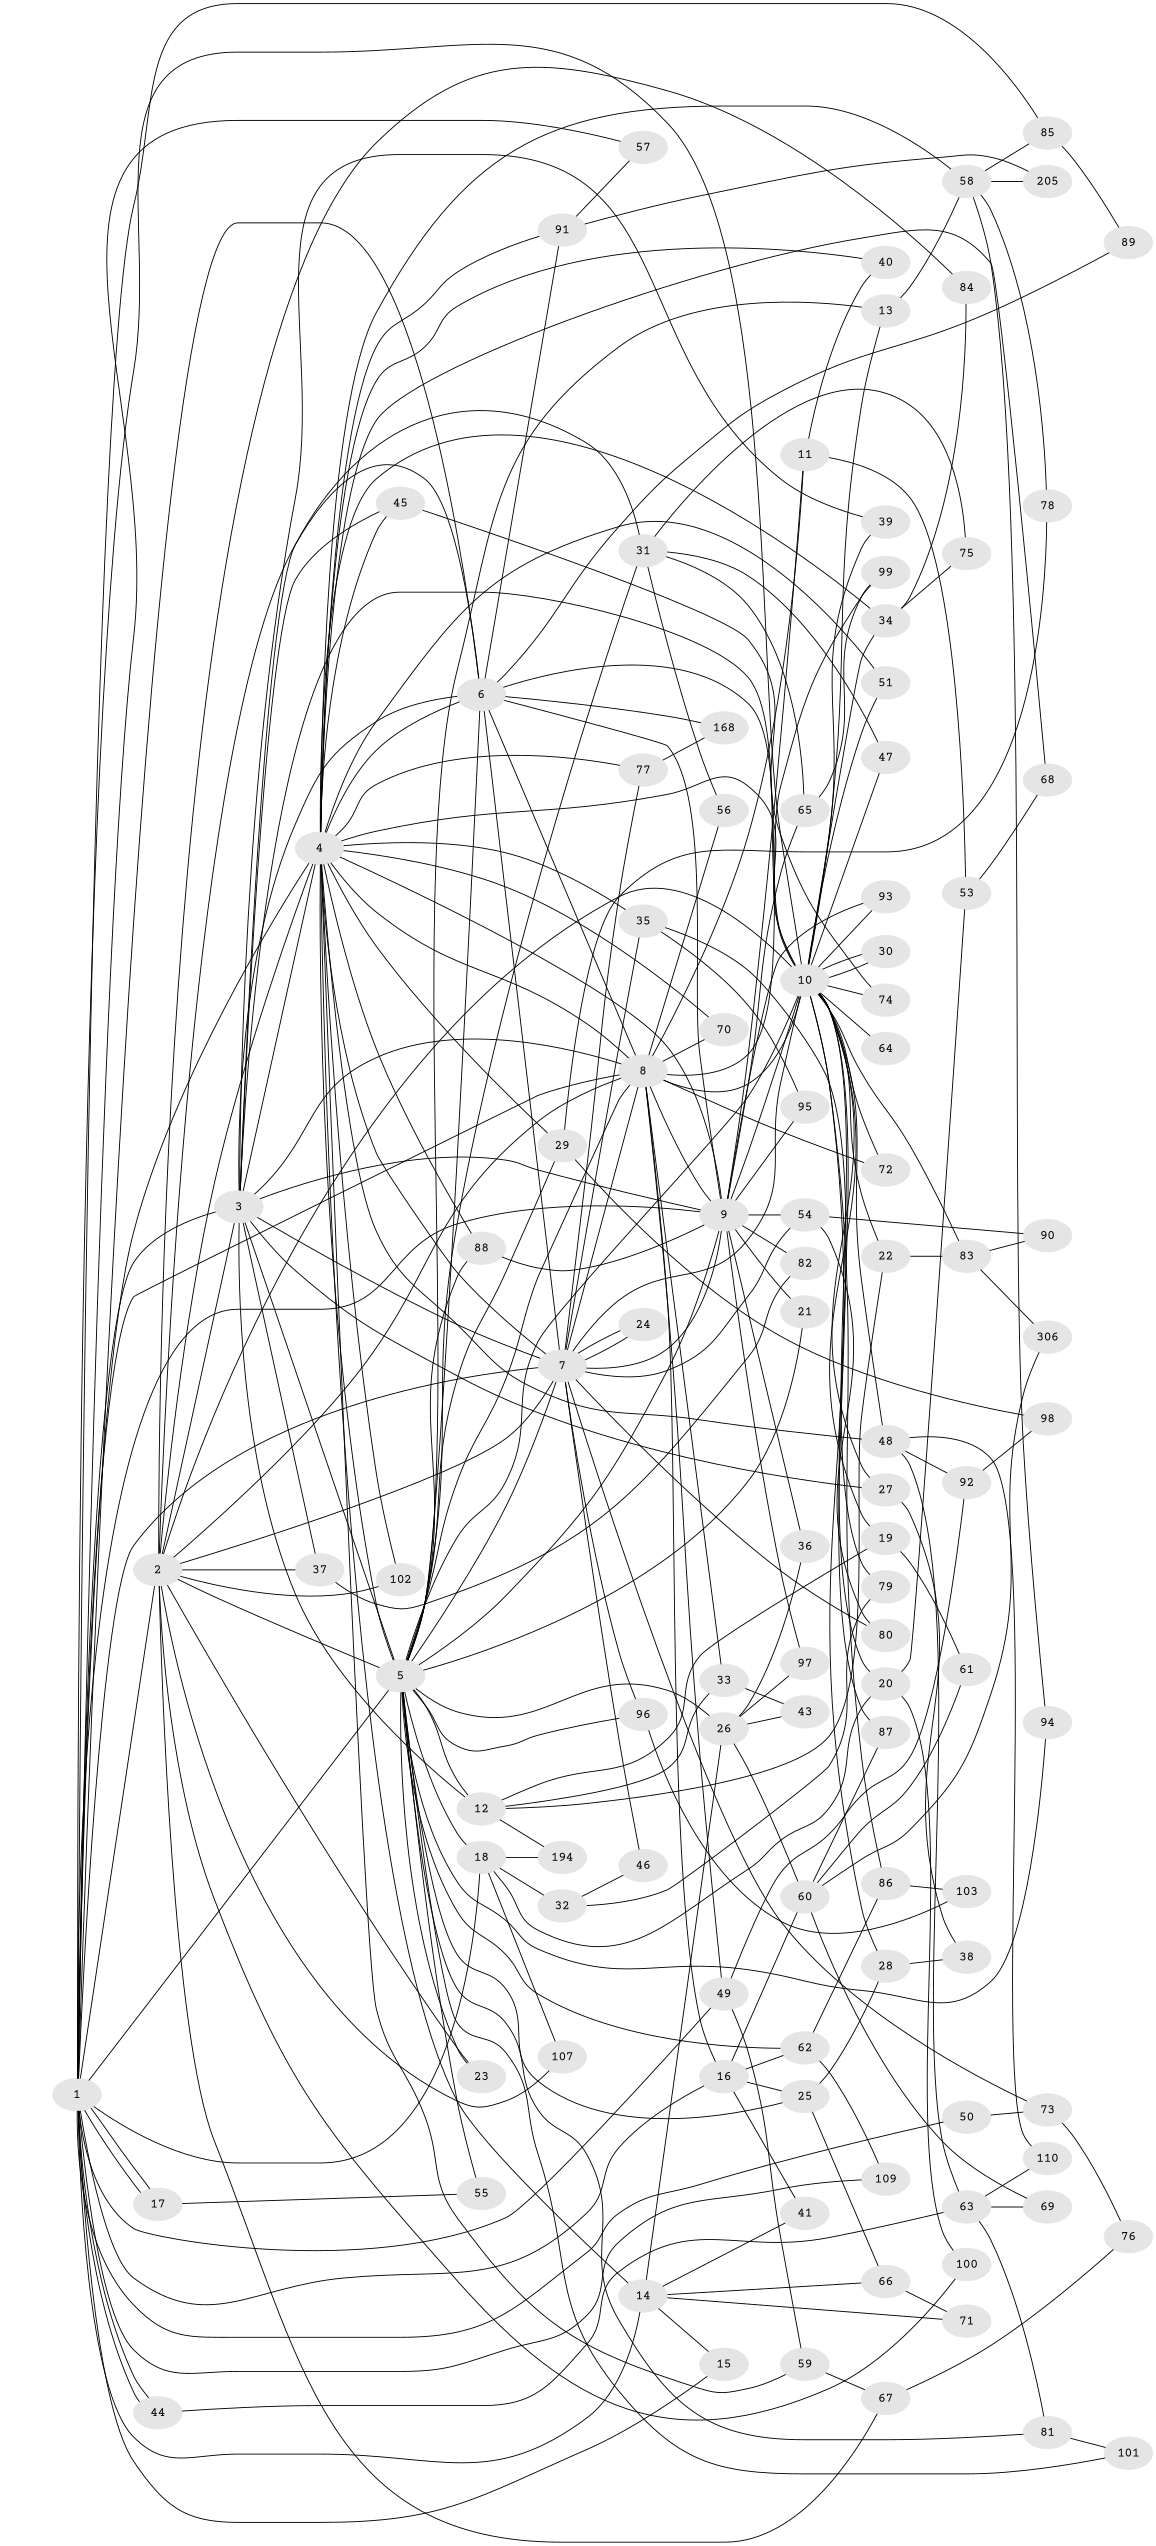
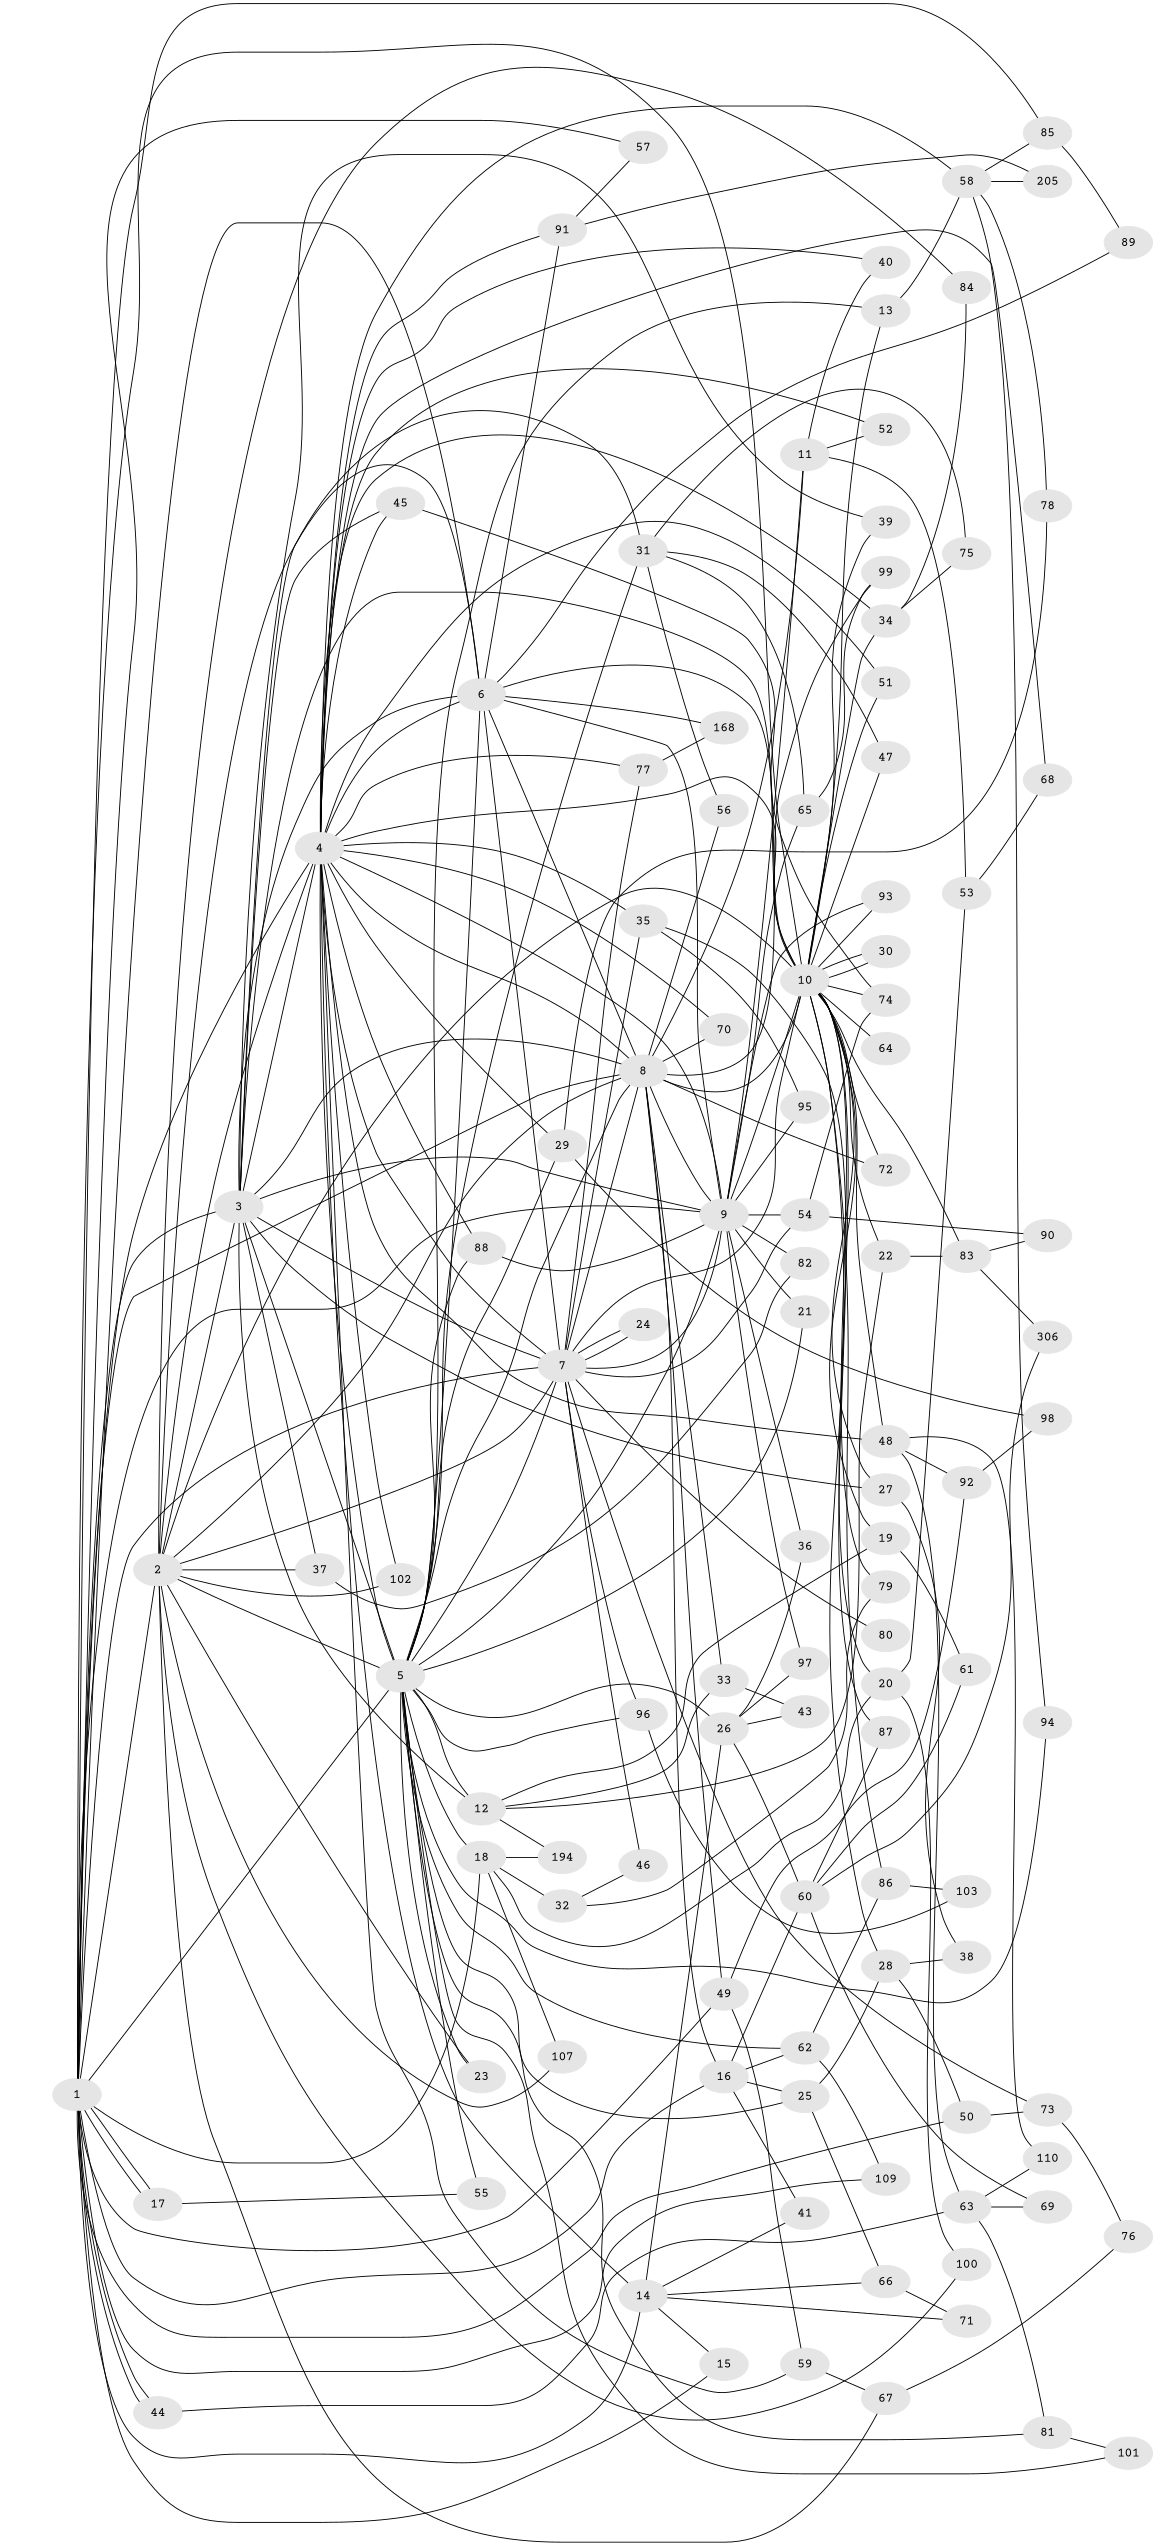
node "52": added
edge "10" -- "5": removed
edge "54" -- "80": now "54" -- "74"
edge "28" -- "50": added
